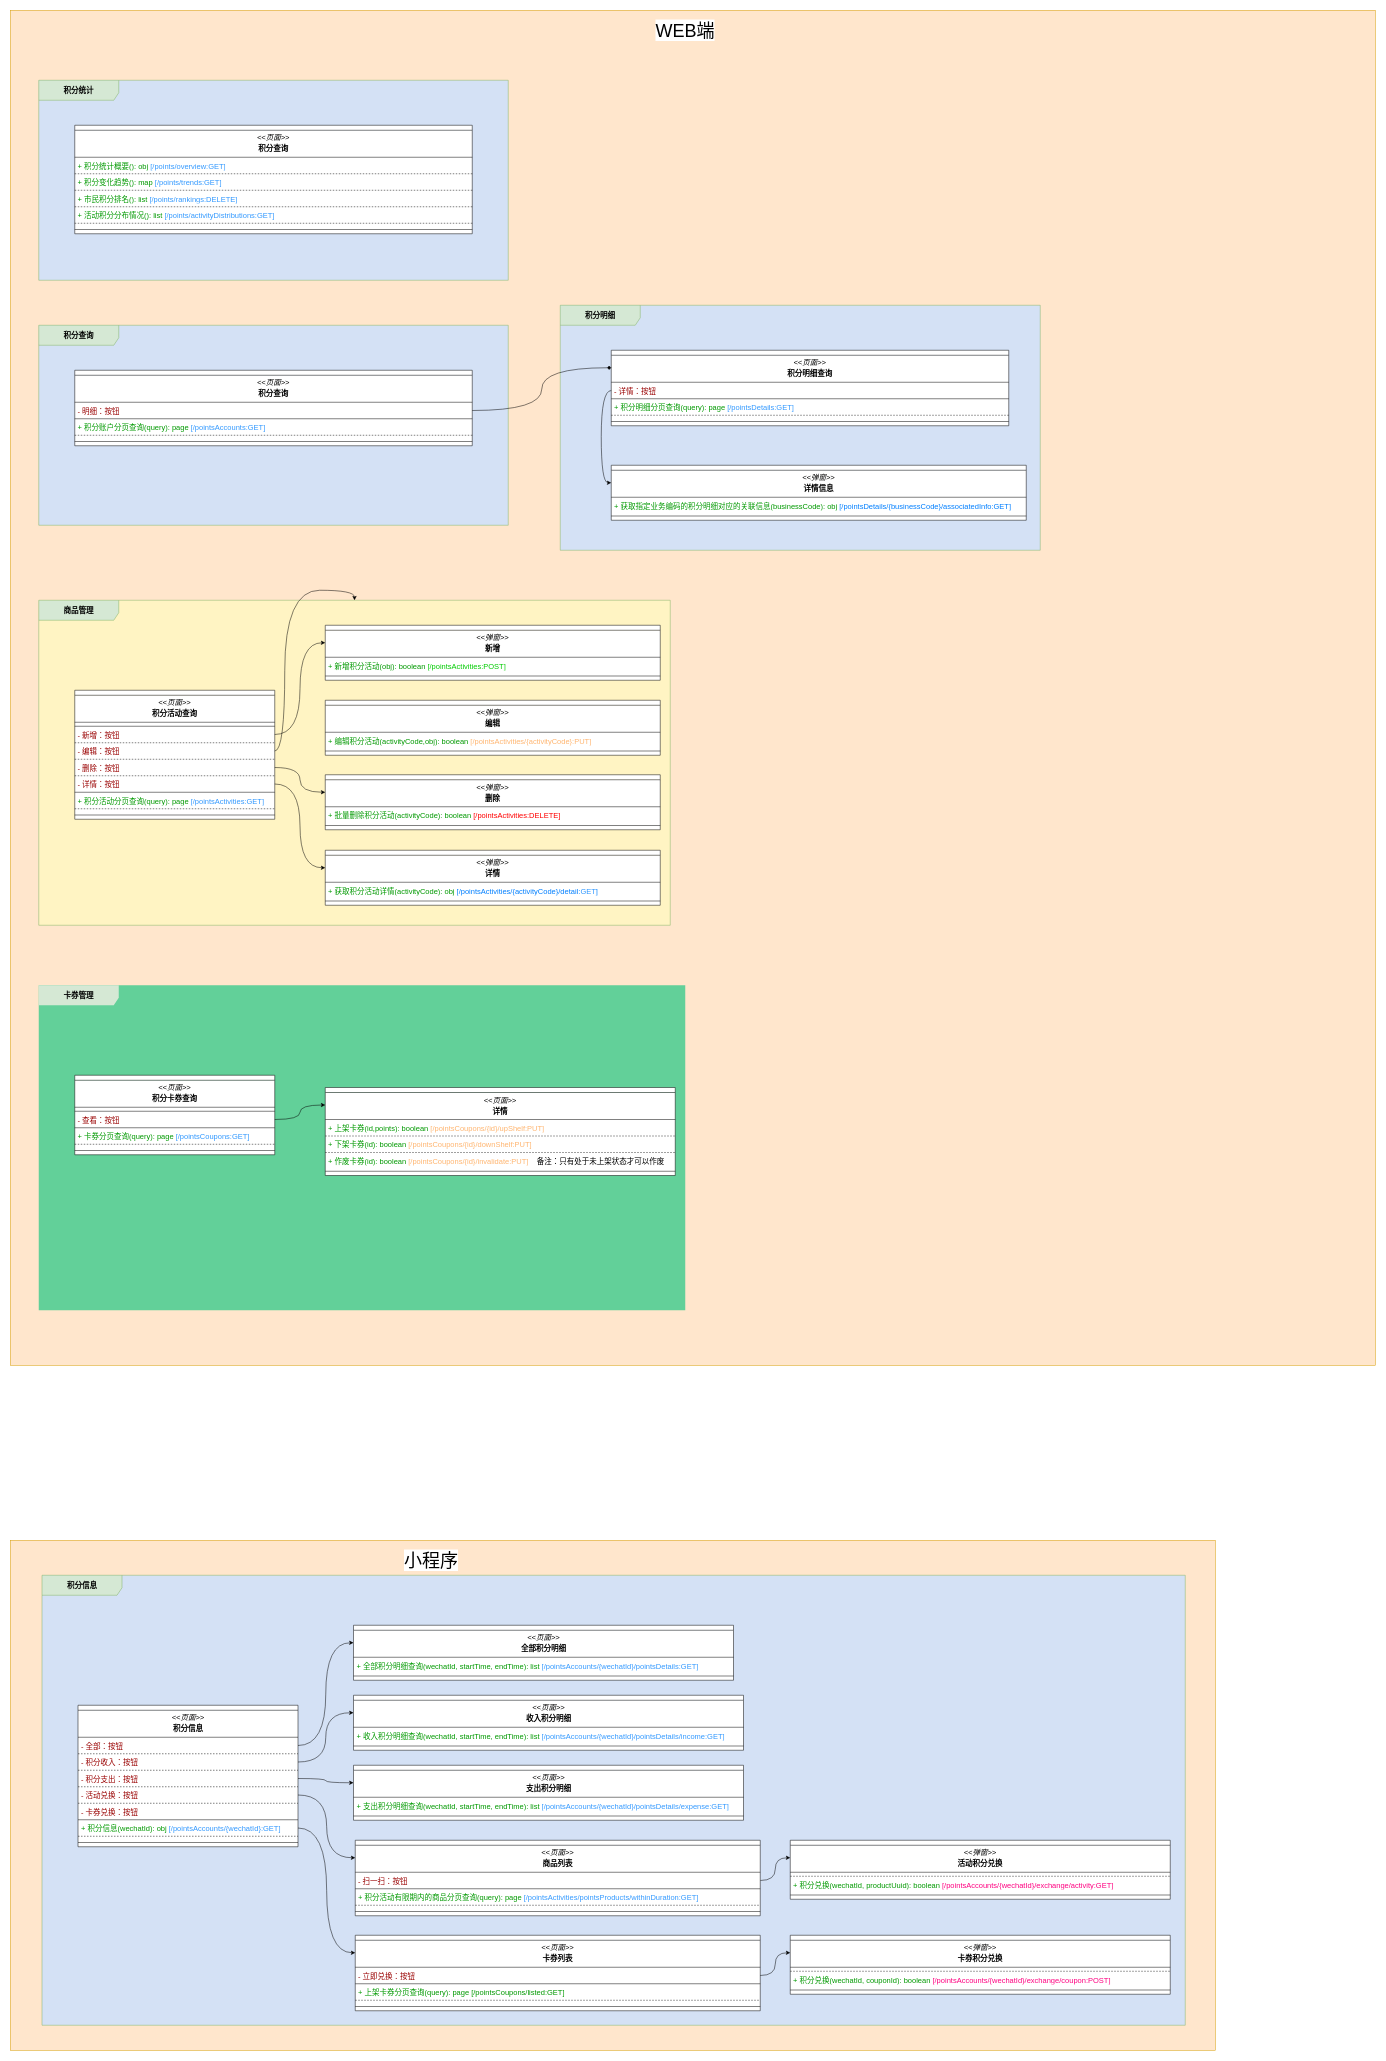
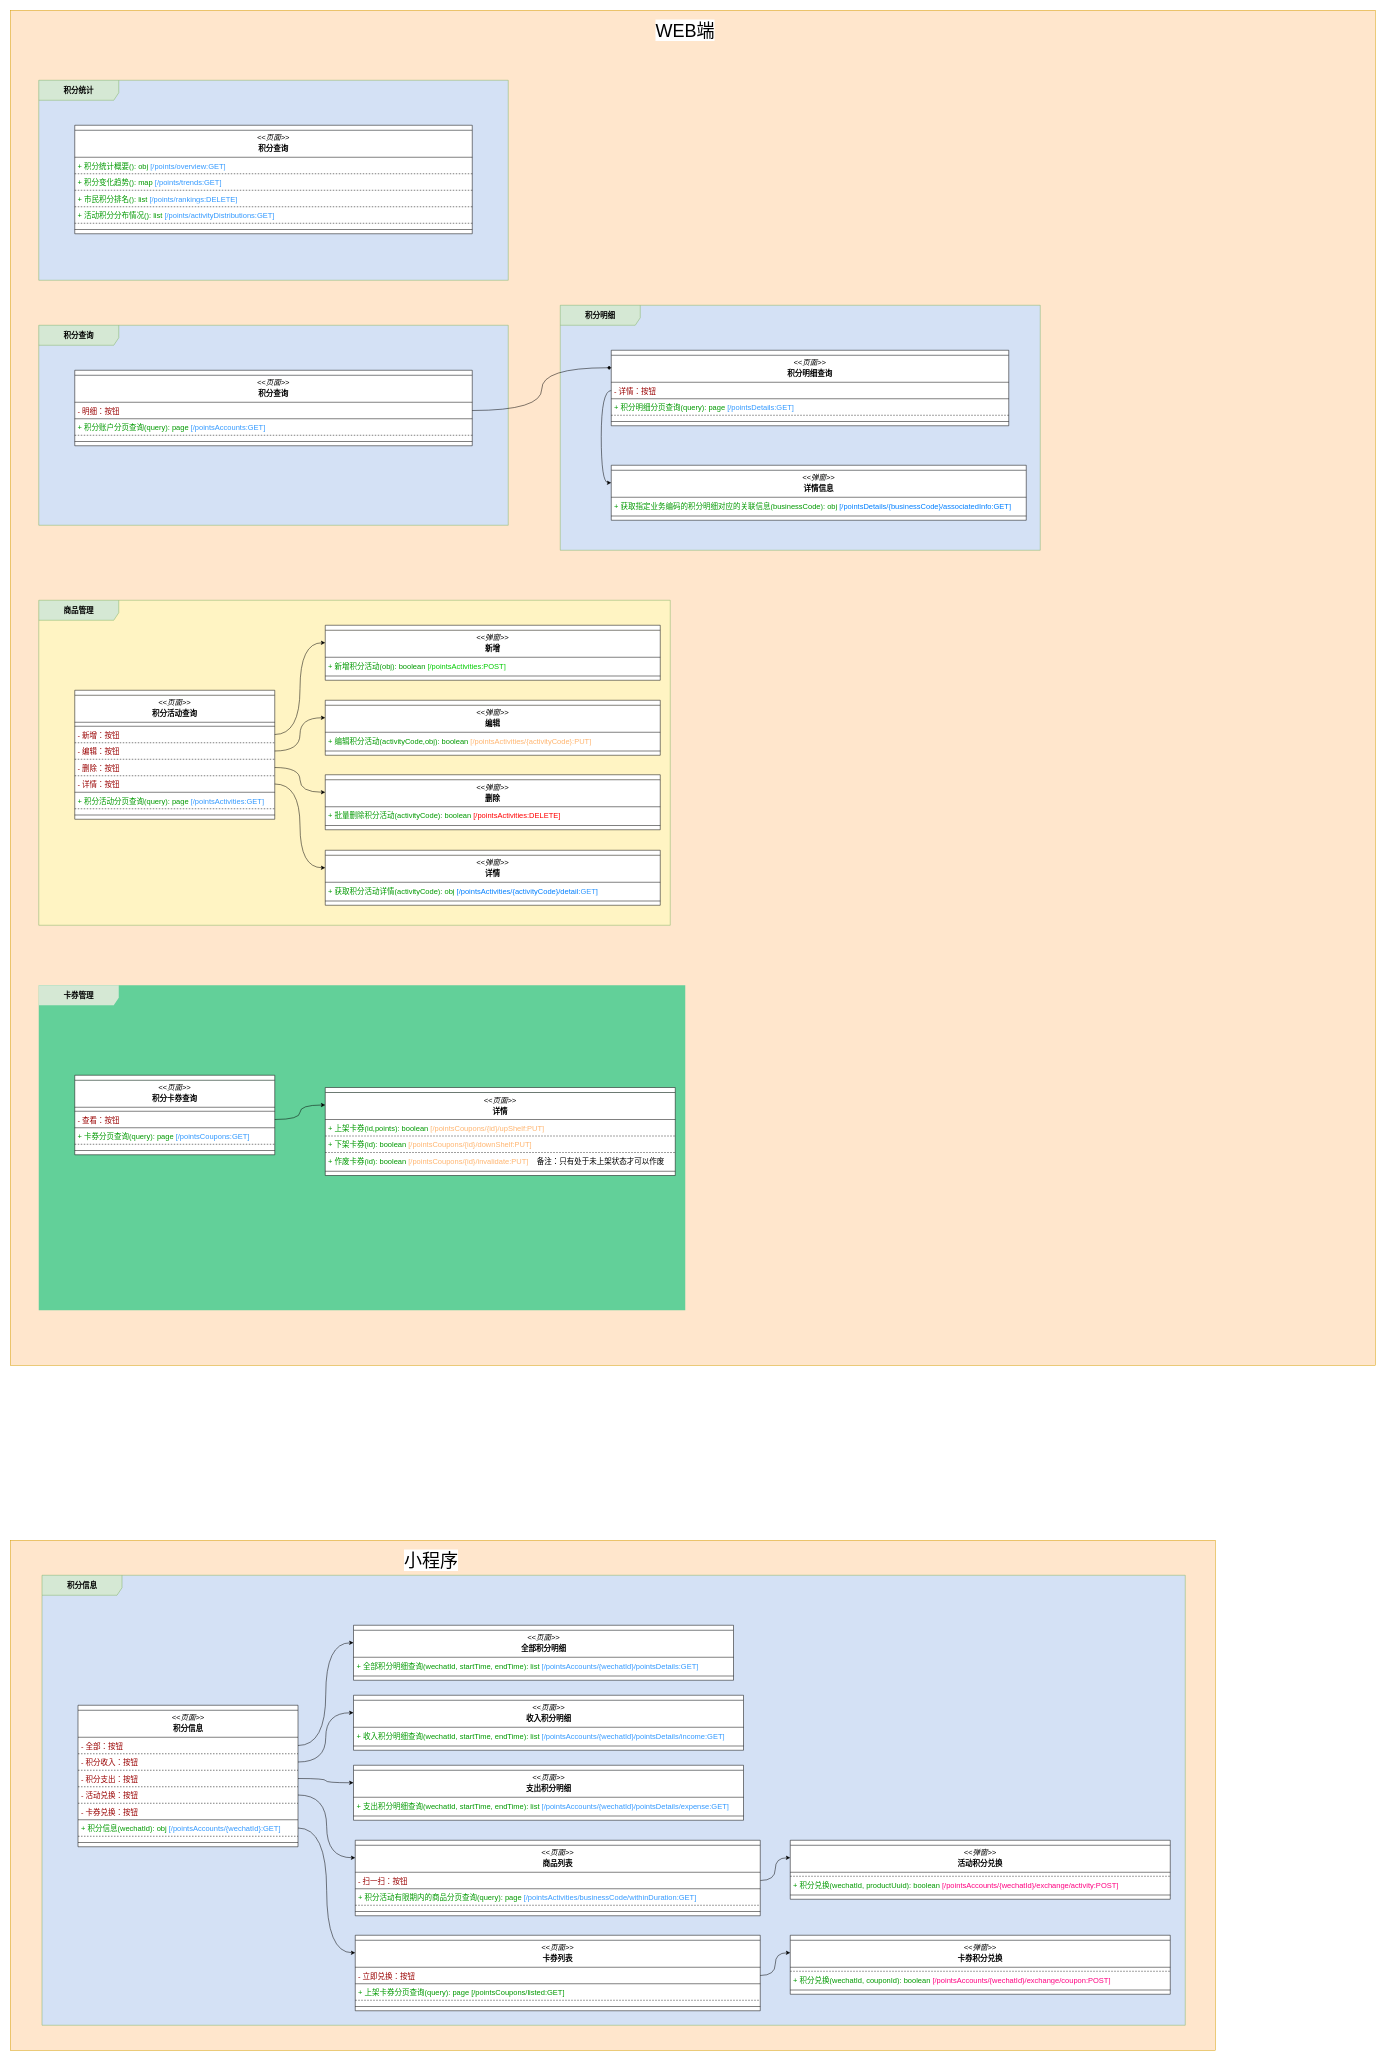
edge "- 编辑：按钮" -> "商品管理": now "- 编辑：按钮" -> "<<弹窗>>编辑"
node "+ 积分兑换(wechatId, productUuid): boolean [/pointsAccounts/{wechatId}/exchange/activity:GET]": label "+ 积分兑换(wechatId, productUuid): boolean [/pointsAccounts/{wechatId}/exchange/activity:GET]" -> "+ 积分兑换(wechatId, productUuid): boolean [/pointsAccounts/{wechatId}/exchange/activity:POST]"
node "+ 积分活动有限期内的商品分页查询(query): page [/pointsActivities/pointsProducts/withinDuration:GET]": label "+ 积分活动有限期内的商品分页查询(query): page [/pointsActivities/pointsProducts/withinDuration:GET]" -> "+ 积分活动有限期内的商品分页查询(query): page [/pointsActivities/businessCode/withinDuration:GET]"
